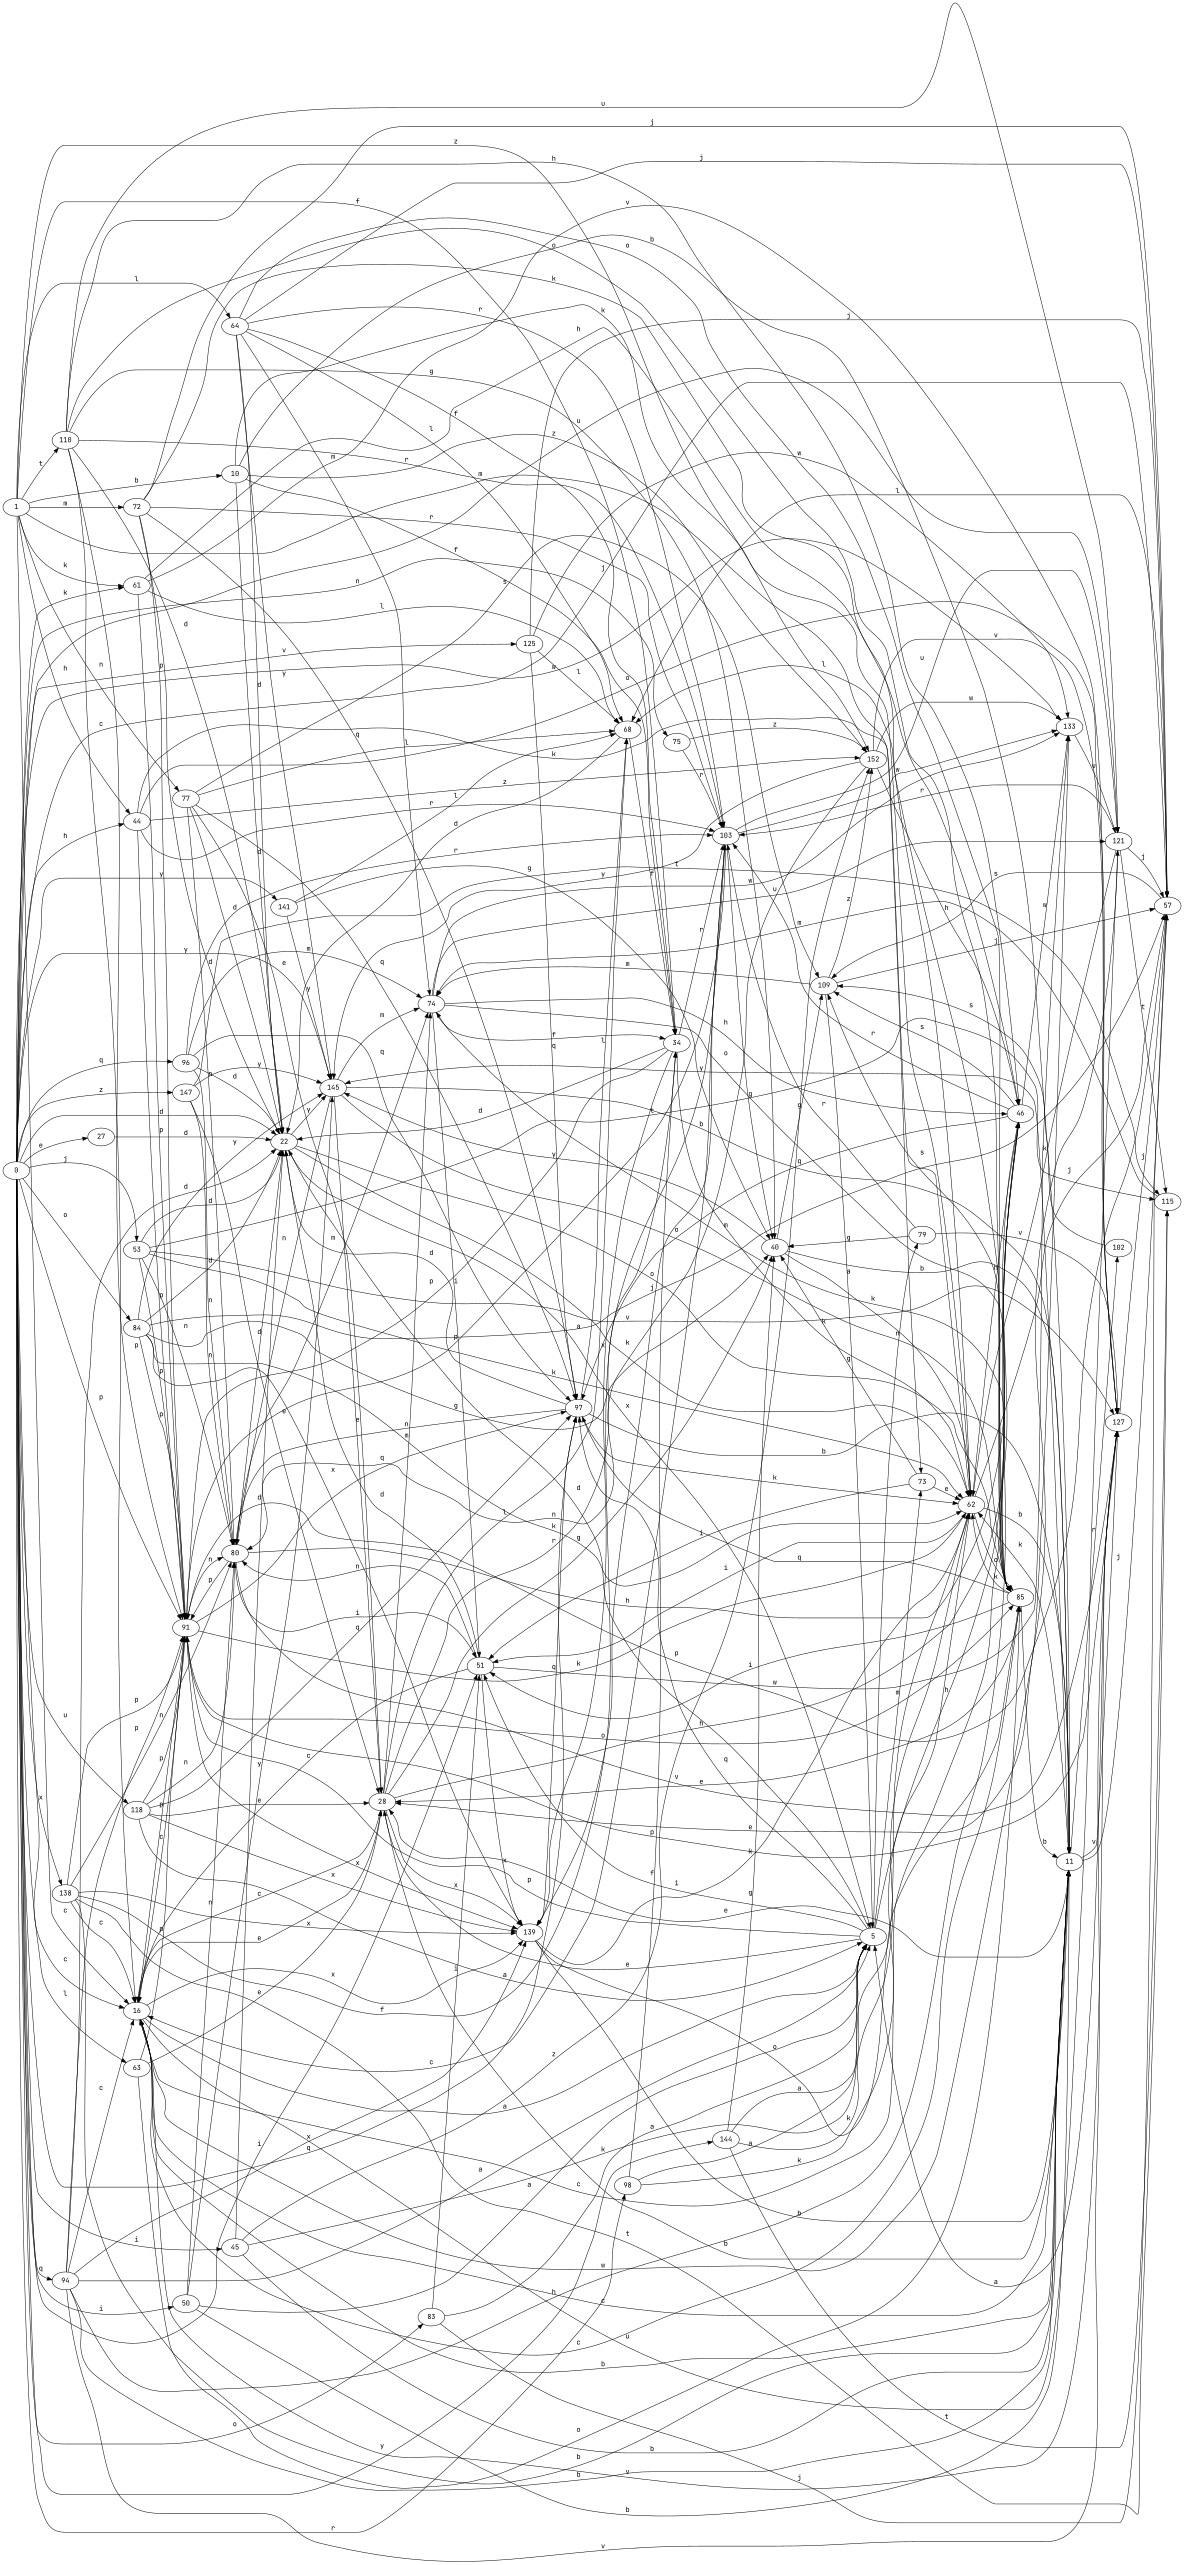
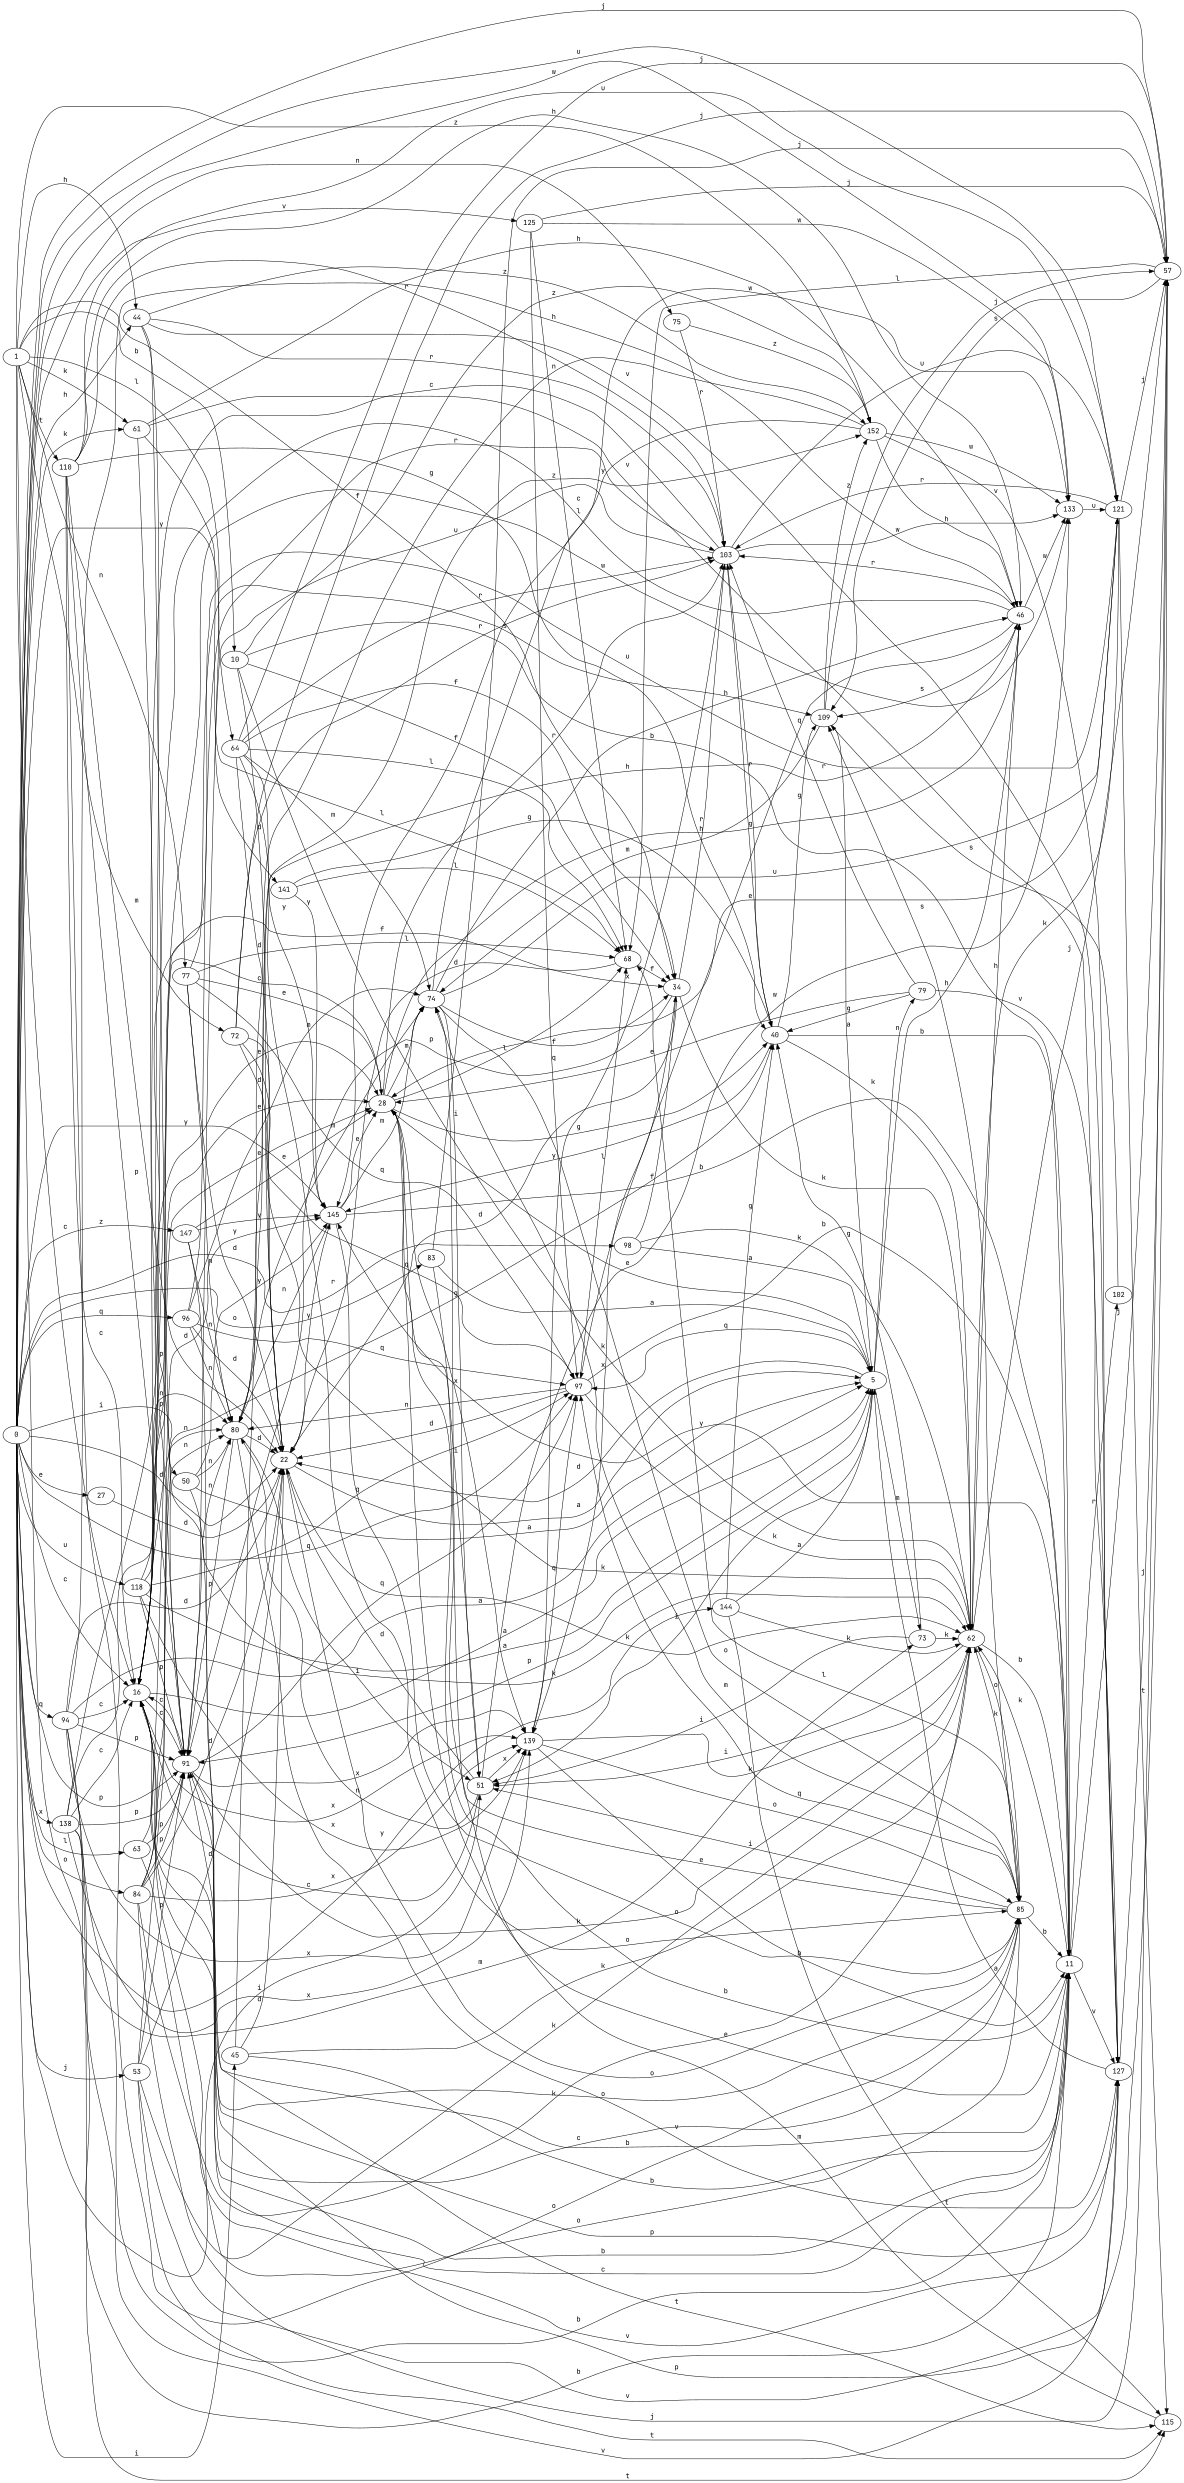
edge "44" -> "127": label "o" -> "v"
edge "40" -> "103": added, label "r"
edge "72" -> "91": removed, label "p"
edge "79" -> "28": added, label "e"
edge "103" -> "91": label "p" -> "u"
edge "73" -> "62": label "e" -> "k"
edge "16" -> "91": label "p" -> "c"
